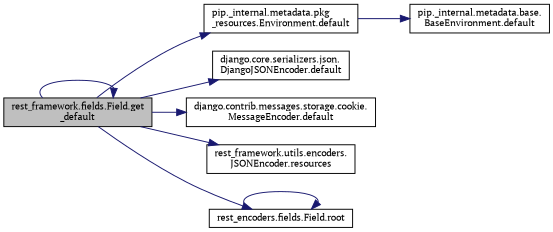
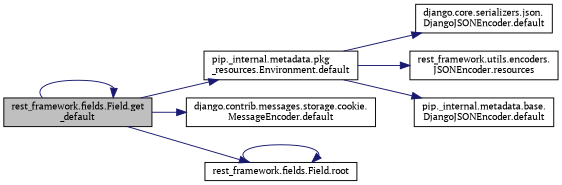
node "pip._internal.metadata.base. BaseEnvironment.default": label "pip._internal.metadata.base. BaseEnvironment.default" -> "pip._internal.metadata.base. DjangoJSONEncoder.default"
edge "rest_framework.fields.Field.get _default" -> "django.core.serializers.json. DjangoJSONEncoder.default": now "pip._internal.metadata.pkg _resources.Environment.default" -> "django.core.serializers.json. DjangoJSONEncoder.default"
edge "rest_framework.fields.Field.get _default" -> "rest_framework.utils.encoders. JSONEncoder.resources": now "pip._internal.metadata.pkg _resources.Environment.default" -> "rest_framework.utils.encoders. JSONEncoder.resources"
node "rest_encoders.fields.Field.root": label "rest_encoders.fields.Field.root" -> "rest_framework.fields.Field.root"
